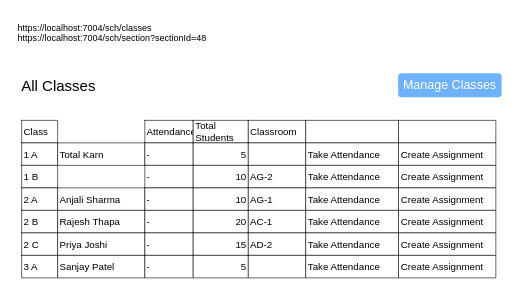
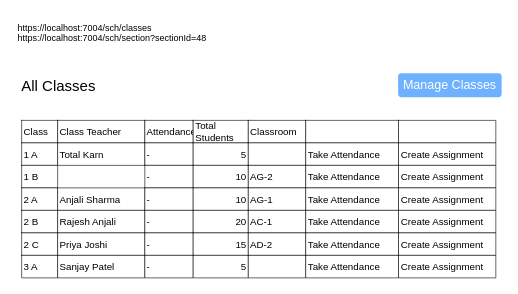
node "Class Teacher": added
node "Rajesh Thapa": label "Rajesh Thapa" -> "Rajesh Anjali"
